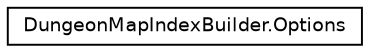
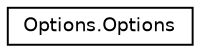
node "DungeonMapIndexBuilder.Options": label "DungeonMapIndexBuilder.Options" -> "Options.Options"
